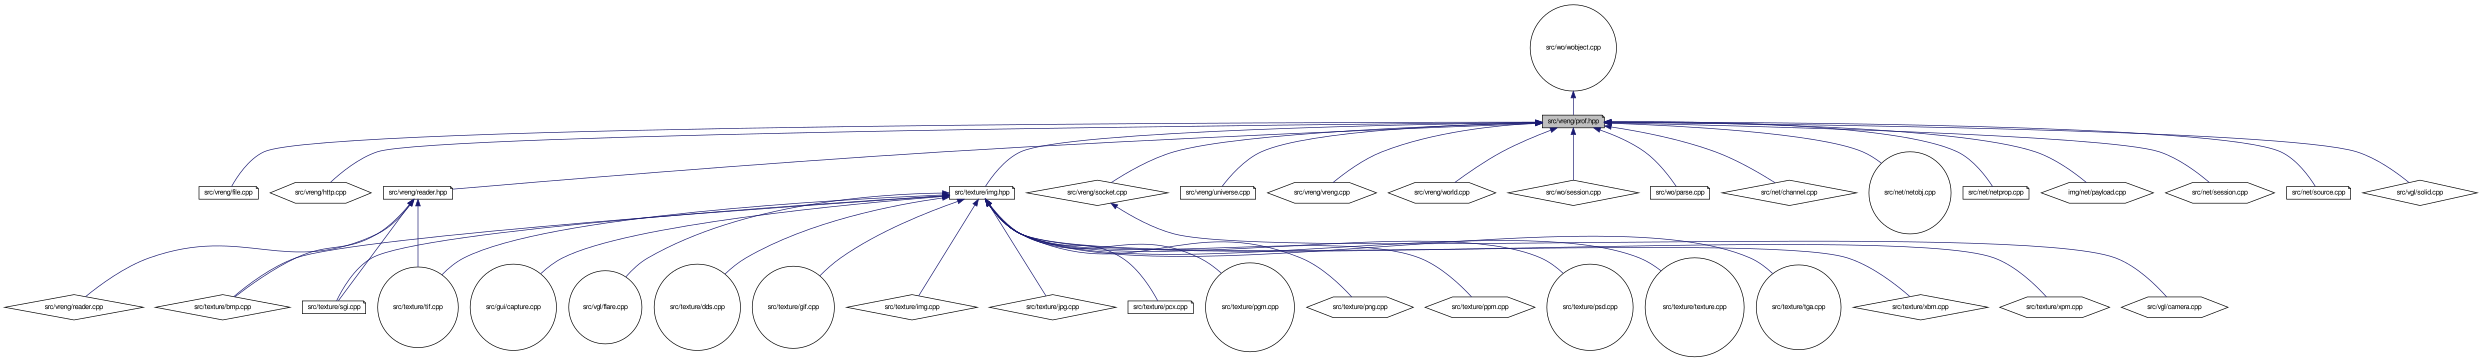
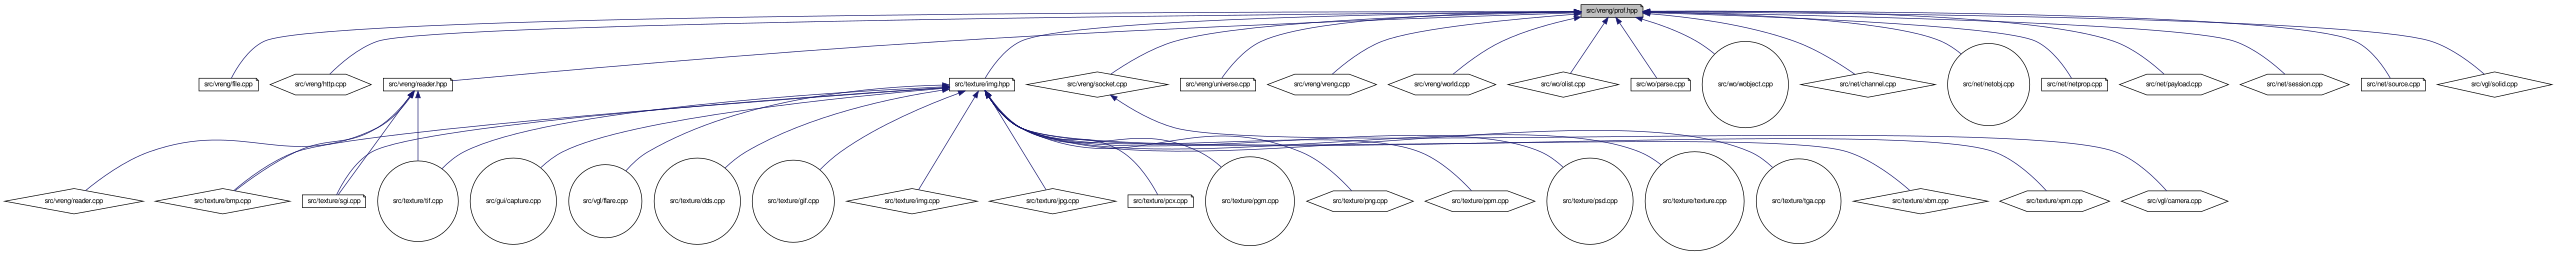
edge "src/vreng/prof.hpp" -> "src/wo/wobject.cpp": reversed
node "src/wo/session.cpp": label "src/wo/session.cpp" -> "src/wo/olist.cpp"
node "img/net/payload.cpp": label "img/net/payload.cpp" -> "src/net/payload.cpp"
